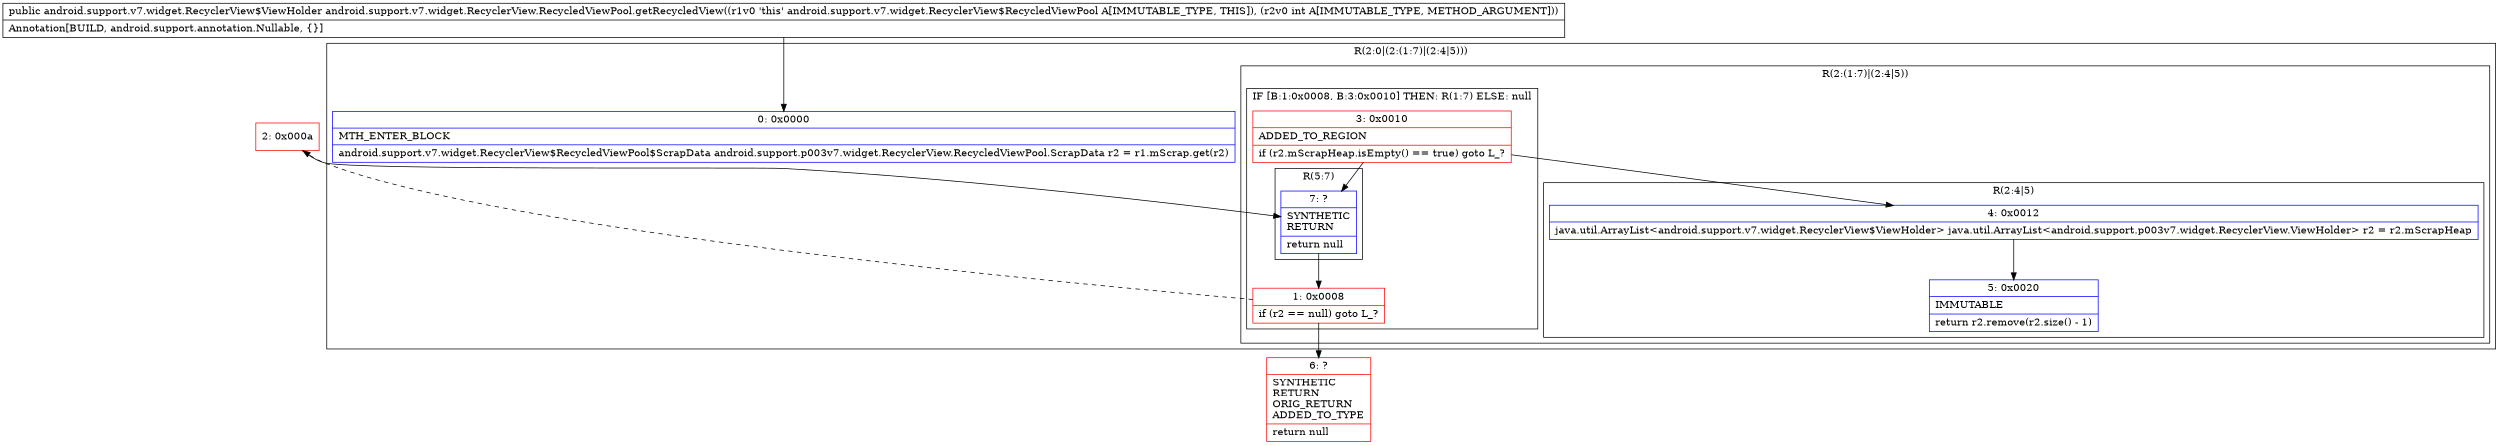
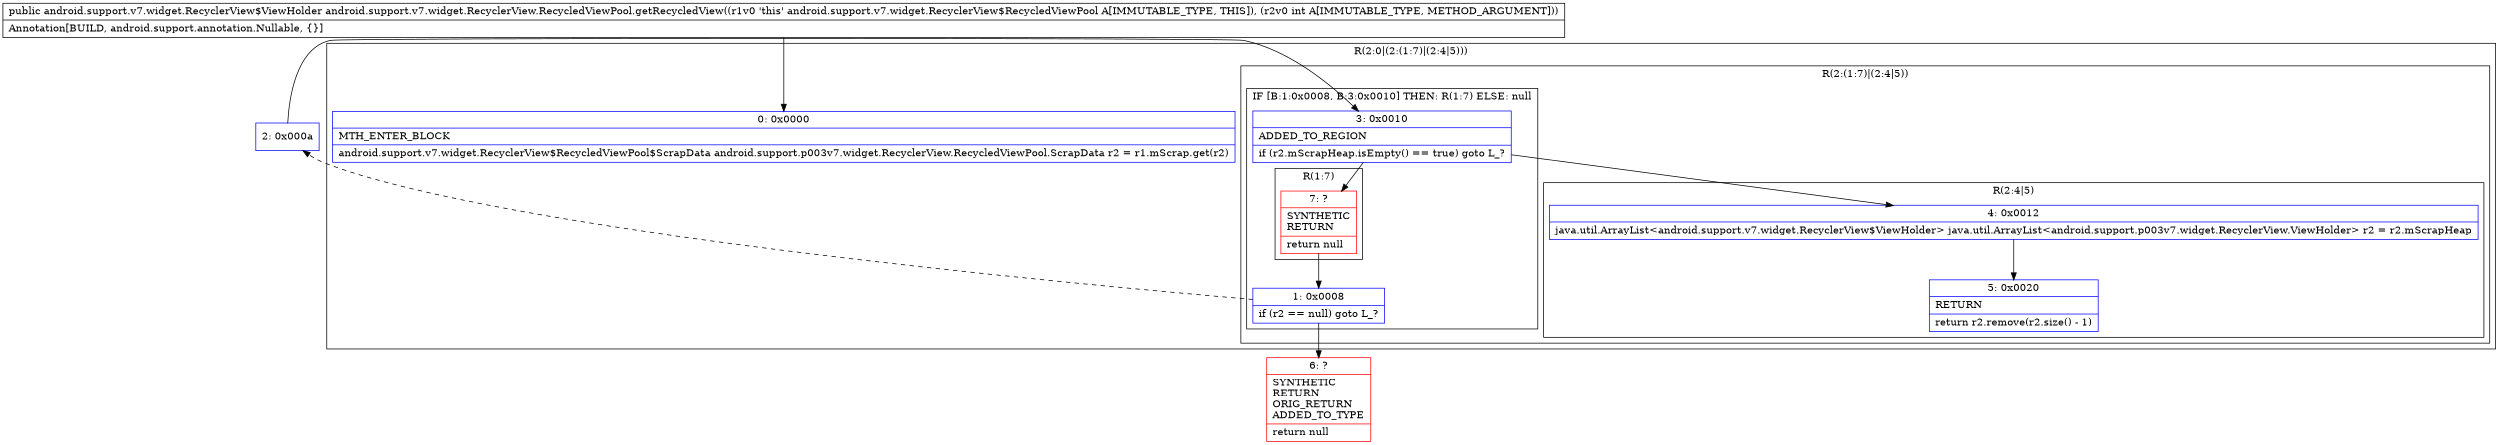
node "2: 0x000a": color red -> blue
node "3: 0x0010": color red -> blue
edge "2: 0x000a" -> "7: ?": now "2: 0x000a" -> "3: 0x0010"
cluster "R(5:7)": label "R(5:7)" -> "R(1:7)"
node "7: ?": color blue -> red
node "5: 0x0020": text "IMMUTABLE" -> "RETURN"
node "1: 0x0008": color red -> blue
